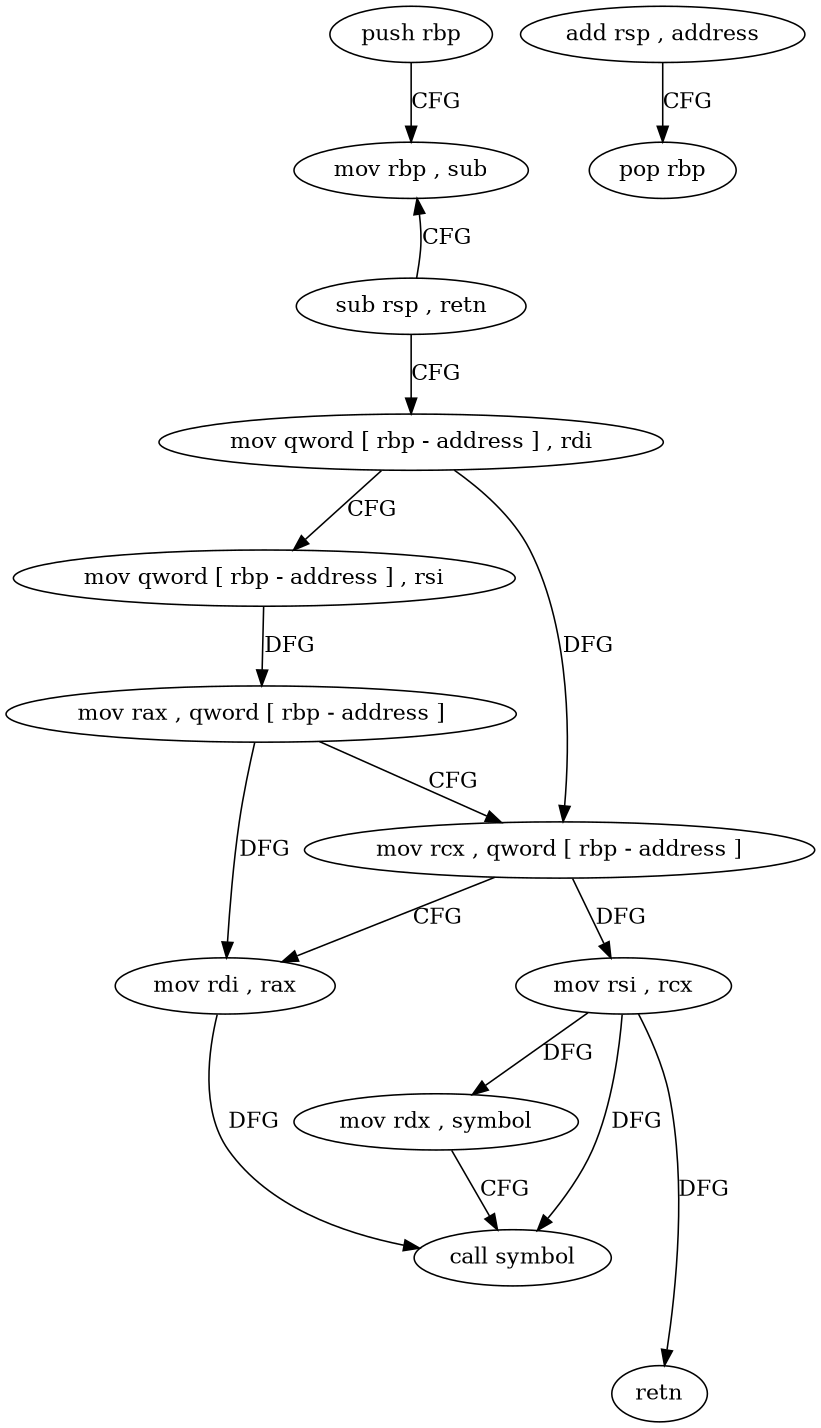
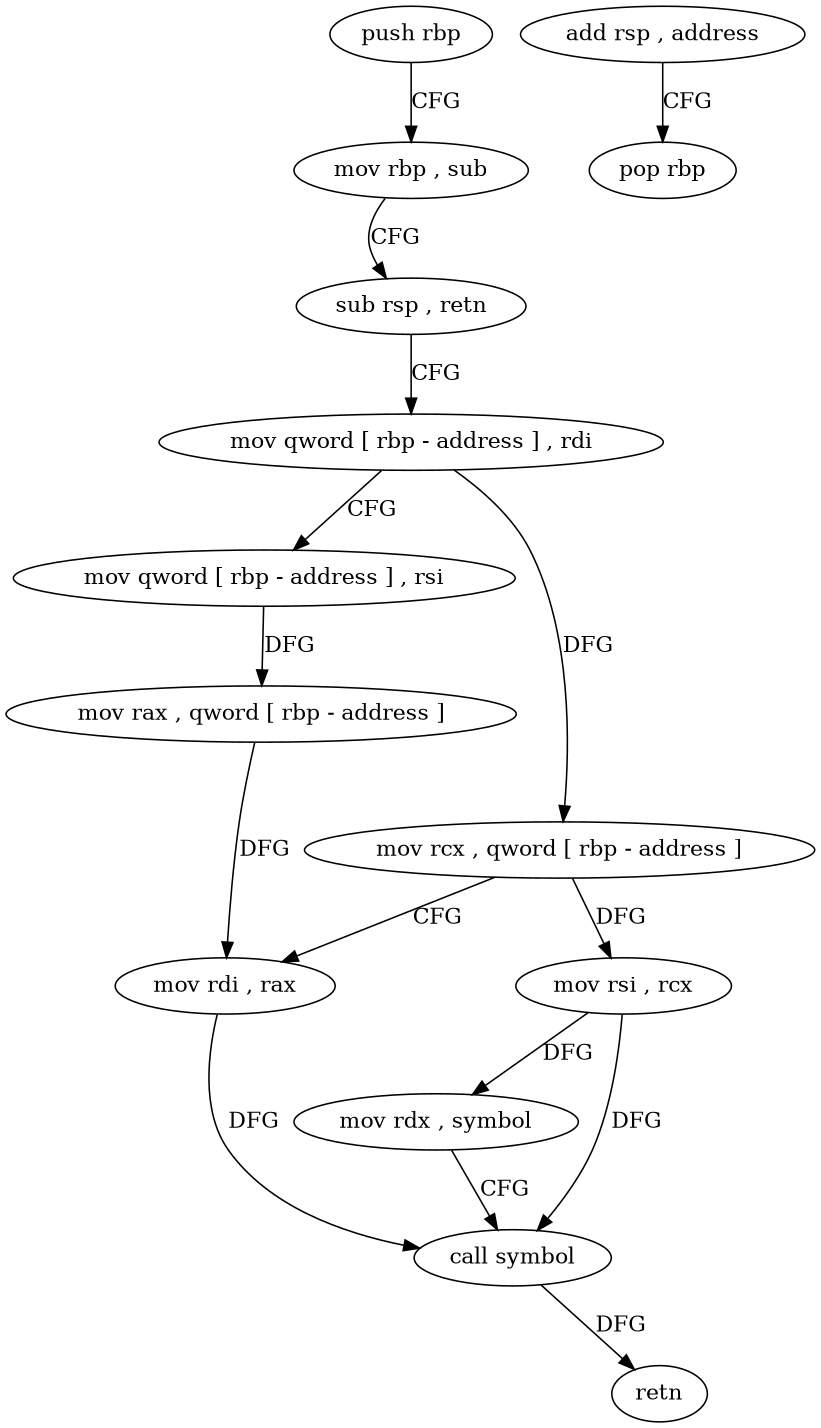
edge "sub rsp , retn" -> "mov rbp , sub": reversed
edge "mov rax , qword [ rbp - address ]" -> "mov rcx , qword [ rbp - address ]": removed, label "CFG"
edge "mov rsi , rcx" -> "retn": now "call symbol" -> "retn"
